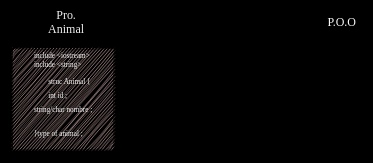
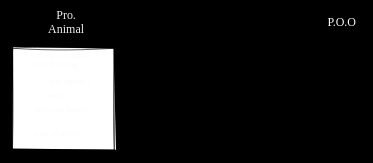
node "include <iostream> include <string> struc Animal { int id ; string/char nombre ; }type of animal ;": fillcolor #f8cecc -> #ffffff
